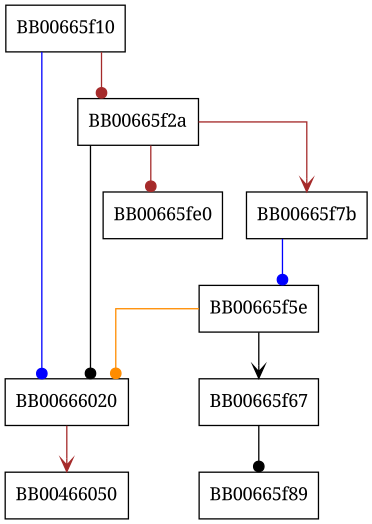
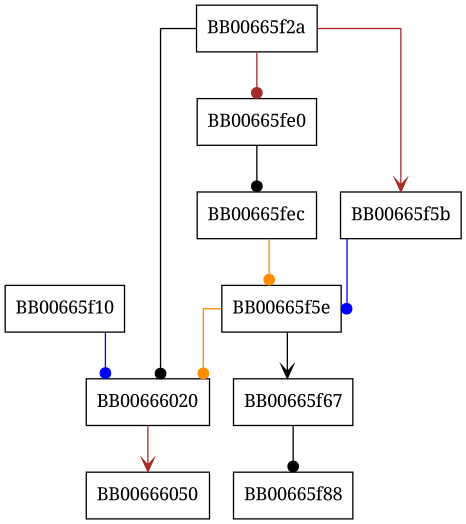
edge "BB00665f10" -> "BB00665f2a": removed
node "BB00665fec": added
node "BB00665f7b": label "BB00665f7b" -> "BB00665f5b"
node "BB00466050": label "BB00466050" -> "BB00666050"
node "BB00665f89": label "BB00665f89" -> "BB00665f88"
